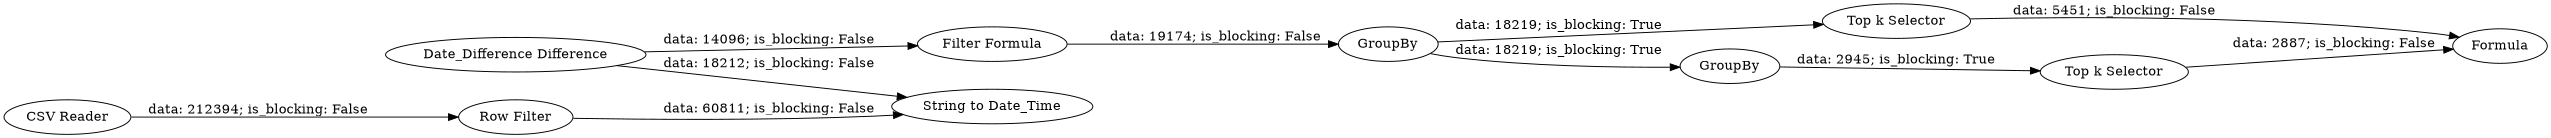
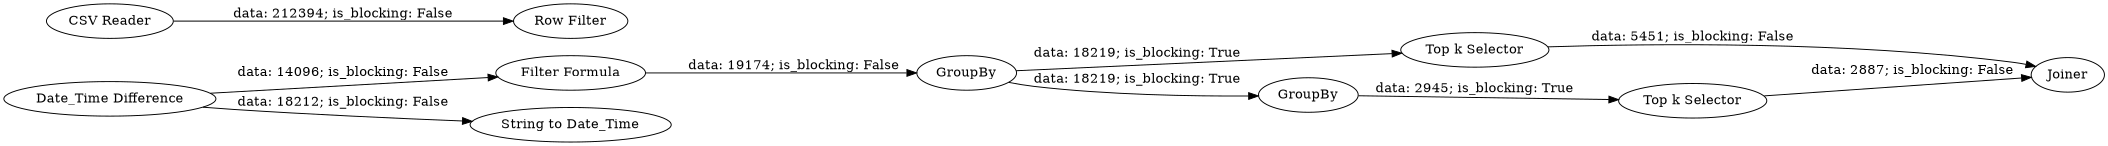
node "Formula": label "Formula" -> "Joiner"
node "Date_Difference Difference": label "Date_Difference Difference" -> "Date_Time Difference"
edge "Row Filter" -> "String to Date_Time": removed, label "data: 60811; is_blocking: False"
